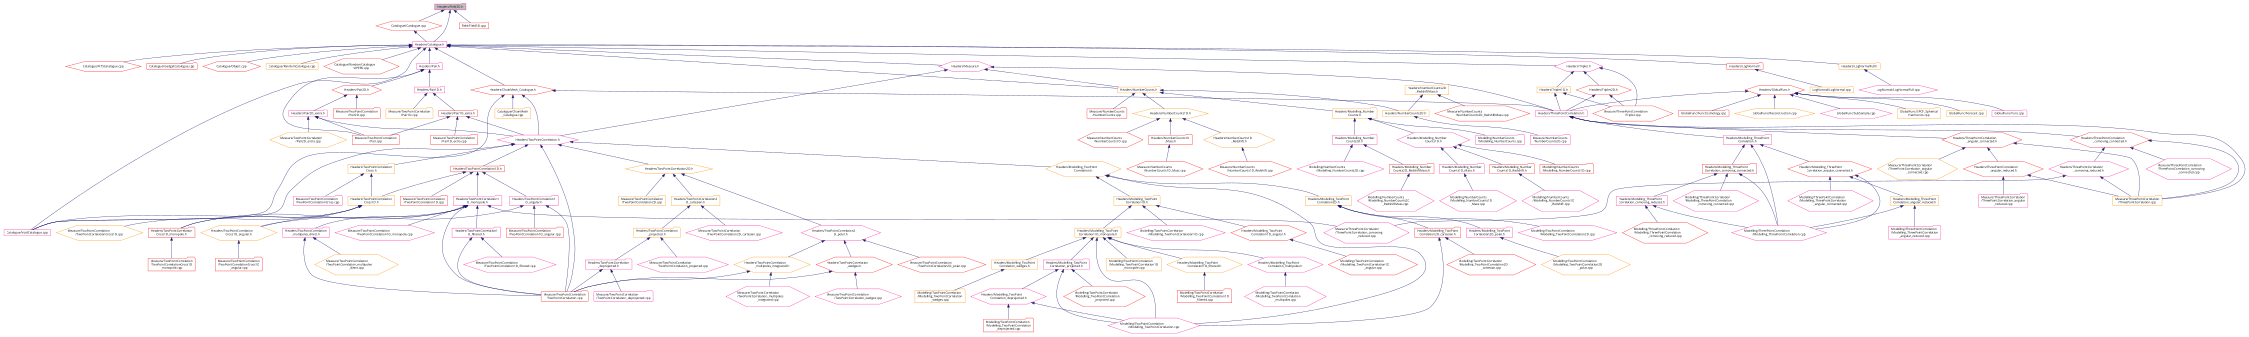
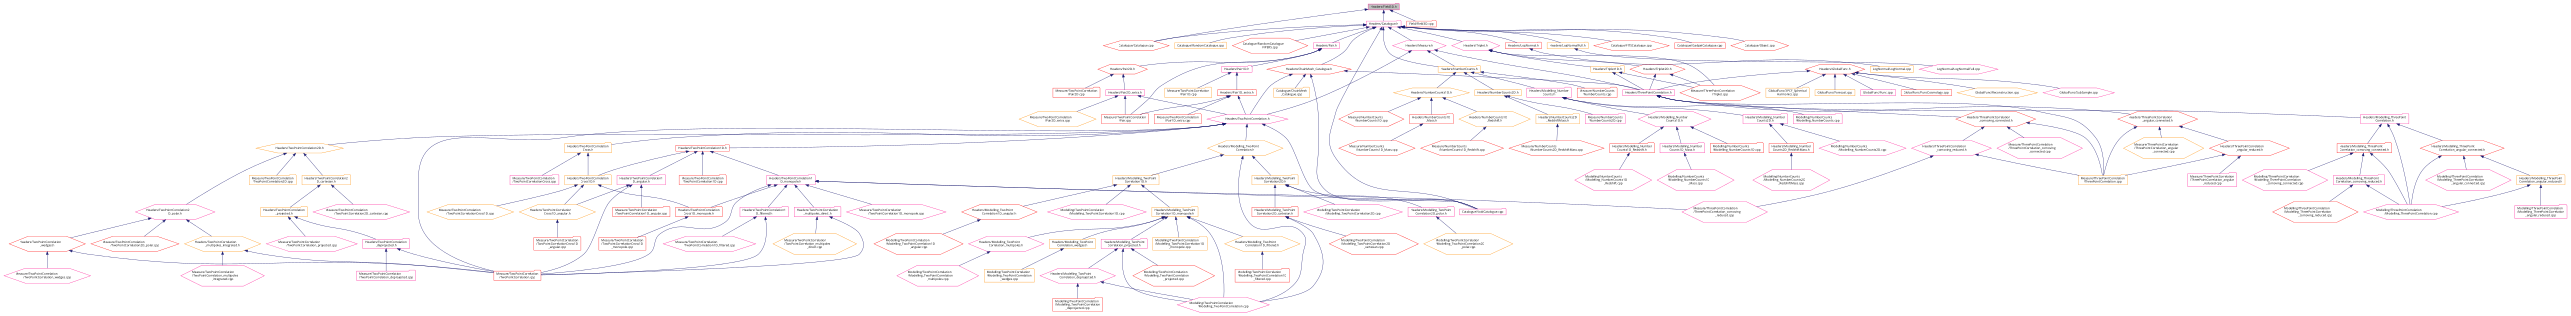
edge "Headers/Catalogue.h" -> "Catalogue/Catalogue.cpp": reversed
edge "Headers/NumberCounts2D.h" -> "Headers/NumberCounts2D _RedshiftMass.h": reversed
node "Headers/Modelling_Number Counts.h": color darkorange -> deeppink
